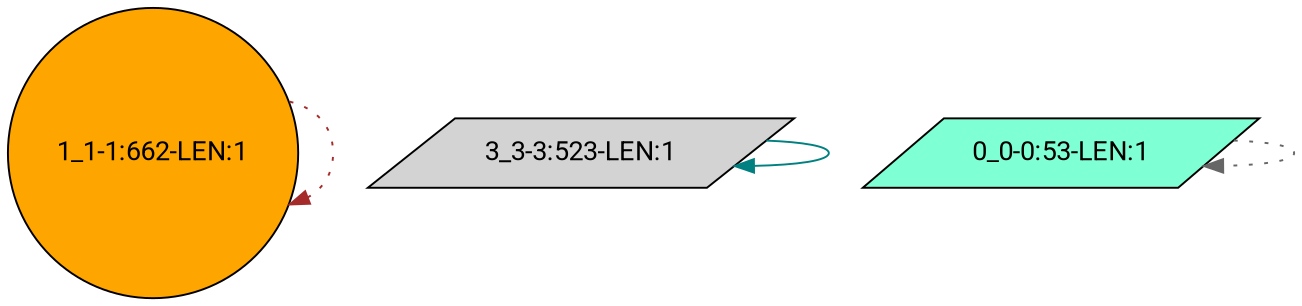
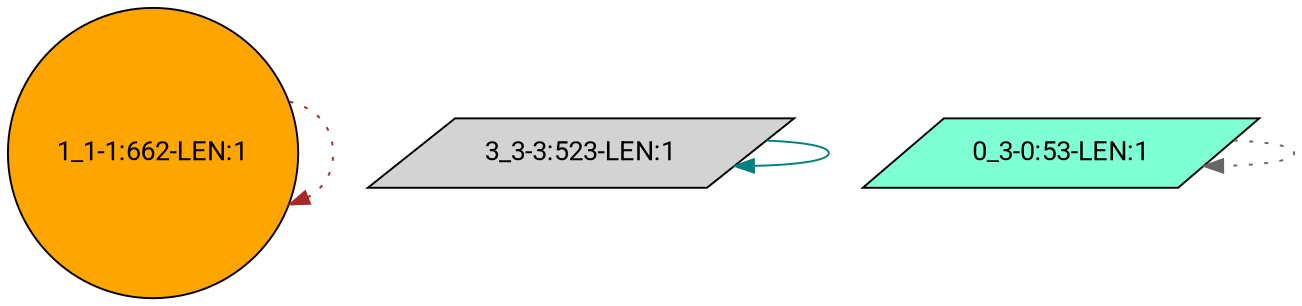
node "0_0-0:53-LEN:1": label "0_0-0:53-LEN:1" -> "0_3-0:53-LEN:1"
